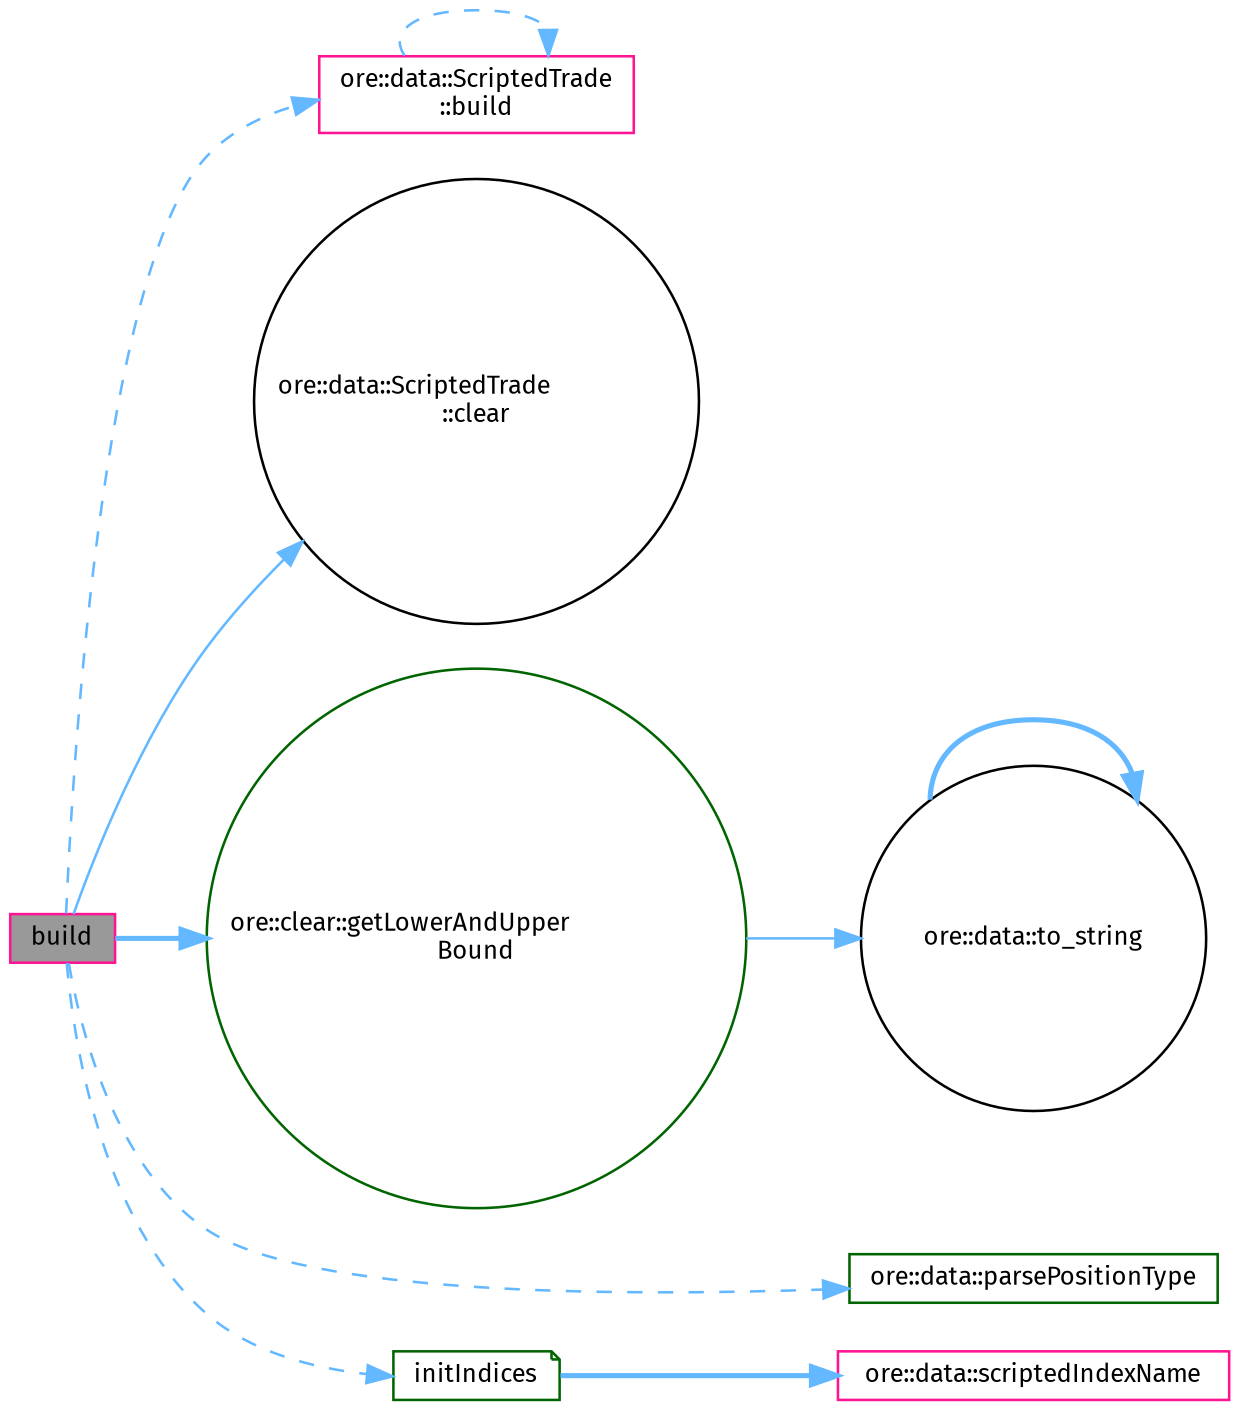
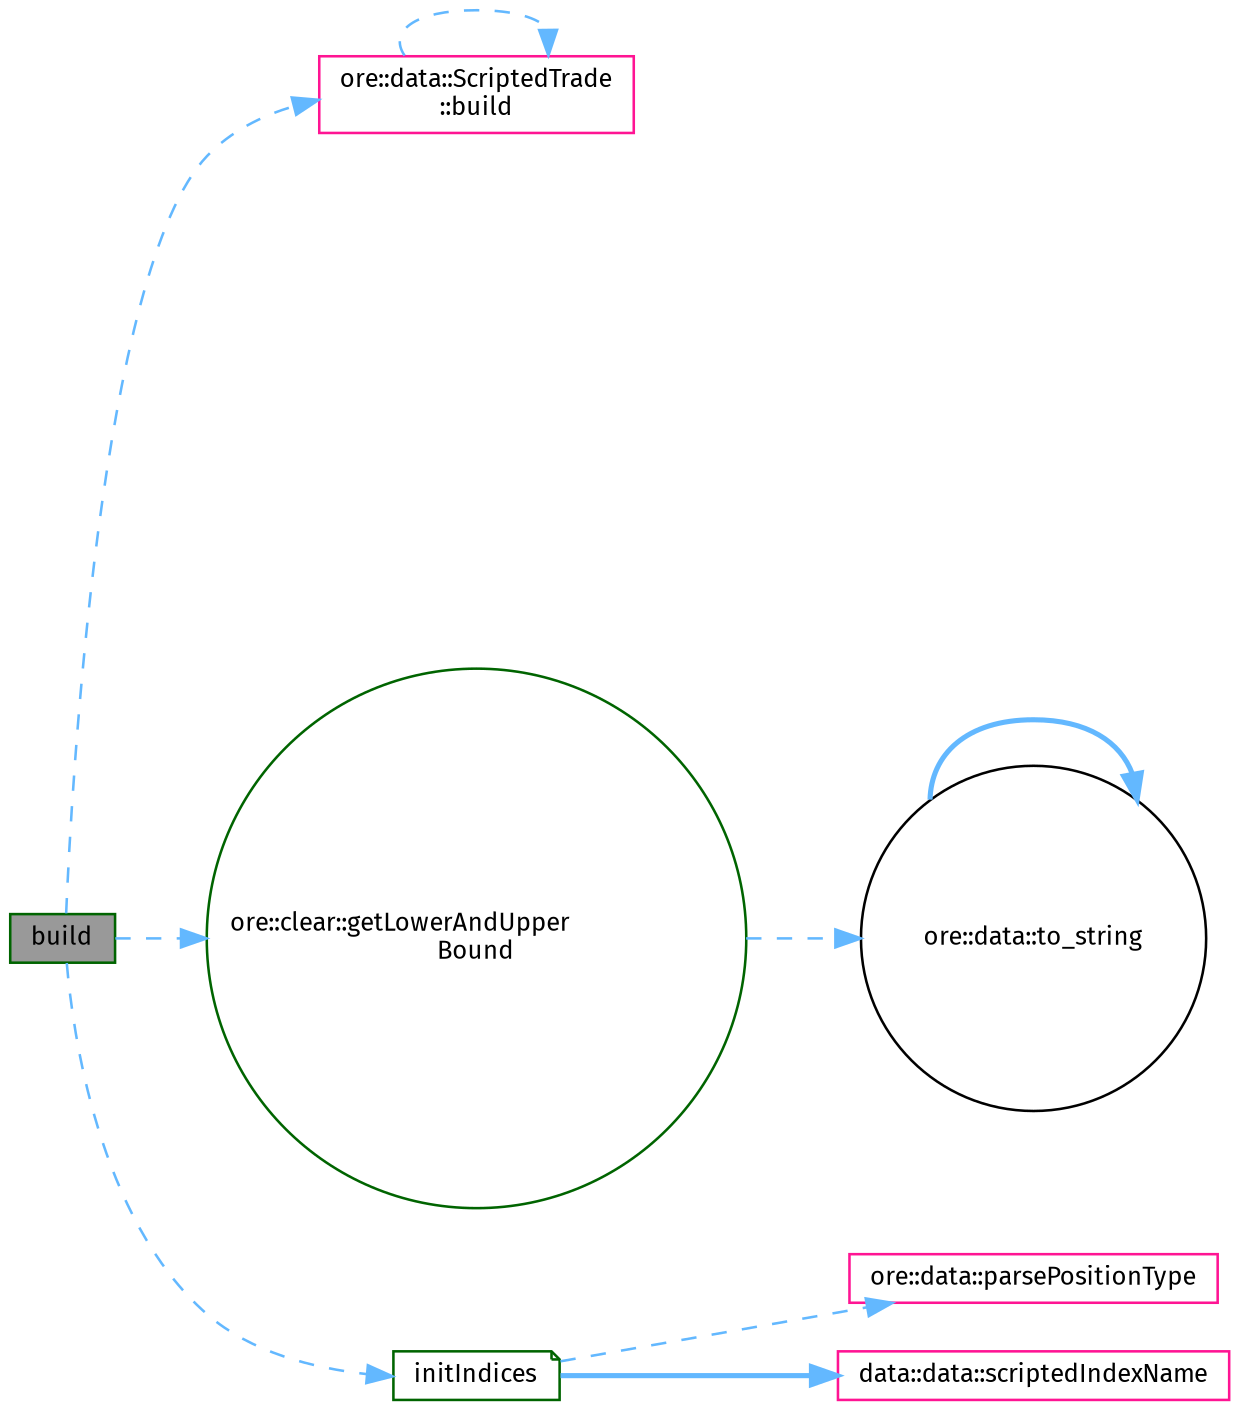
node "ore::data::ScriptedTrade ::clear": removed
node "build": color deeppink -> darkgreen
edge "build" -> "ore::clear::getLowerAndUpper Bound": style bold -> dashed
edge "ore::clear::getLowerAndUpper Bound" -> "ore::data::to_string": style solid -> dashed
edge "build" -> "ore::data::parsePositionType": now "initIndices" -> "ore::data::parsePositionType"
node "ore::data::parsePositionType": color darkgreen -> deeppink
node "ore::data::scriptedIndexName": label "ore::data::scriptedIndexName" -> "data::data::scriptedIndexName"
